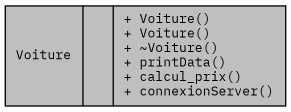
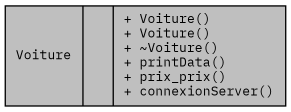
node "Voiture": text "+ calcul_prix()" -> "+ prix_prix()"
